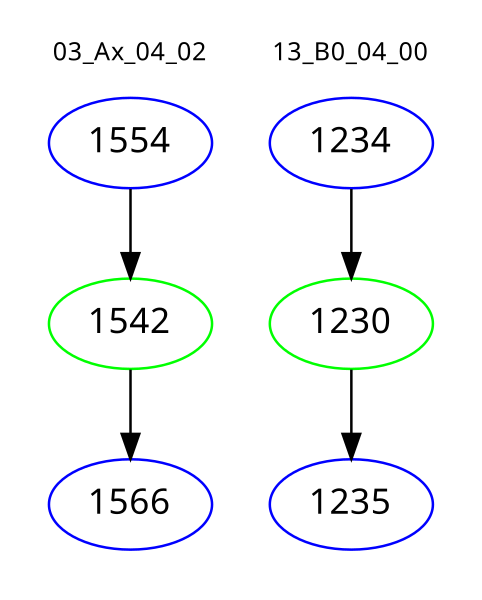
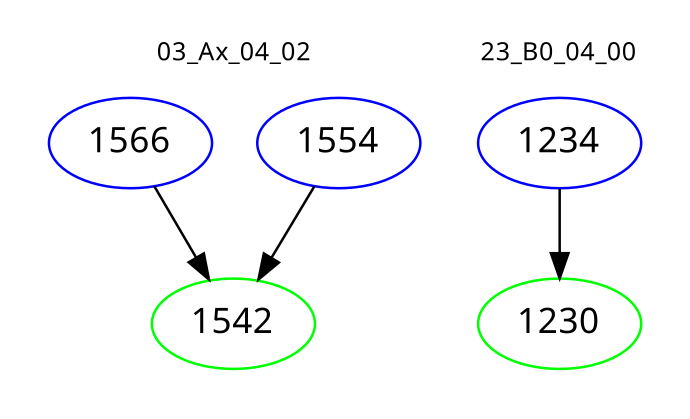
cluster "13_B0_04_00": label "13_B0_04_00" -> "23_B0_04_00"
edge "1542" -> "1566": reversed
node "1235": removed
